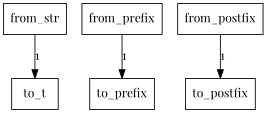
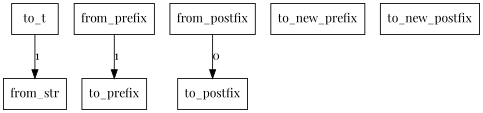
node "to_new_prefix": added
node "to_new_postfix": added
edge "from_str" -> "to_t": reversed
edge "from_postfix" -> "to_postfix": label "1" -> "0"
